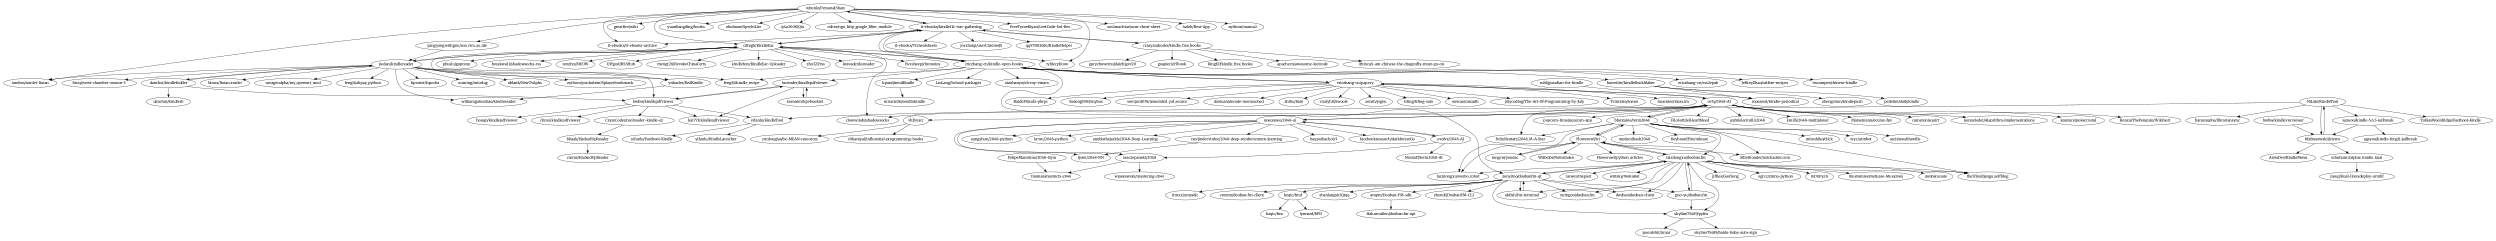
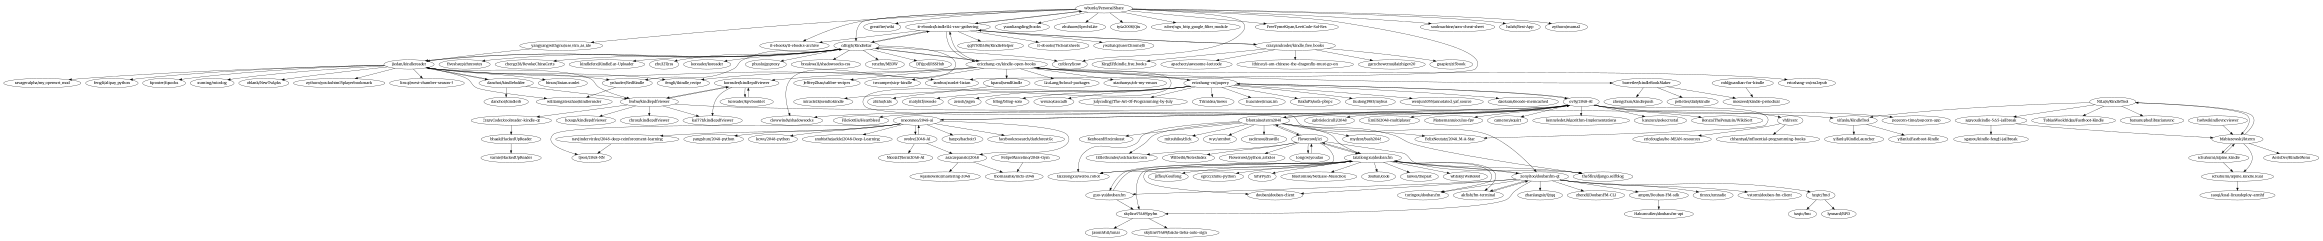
node "twcamper/chinese-kindle": label "twcamper/chinese-kindle" -> "twcamper/sicp-kindle"
node "schuhumi/alpine_kindle": added
